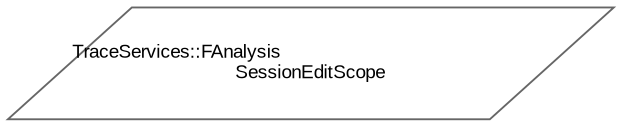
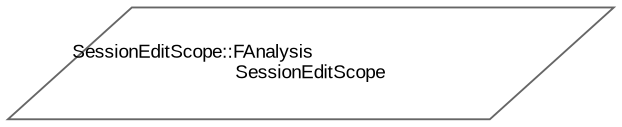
node "TraceServices::FAnalysis SessionEditScope": label "TraceServices::FAnalysis SessionEditScope" -> "SessionEditScope::FAnalysis SessionEditScope"
